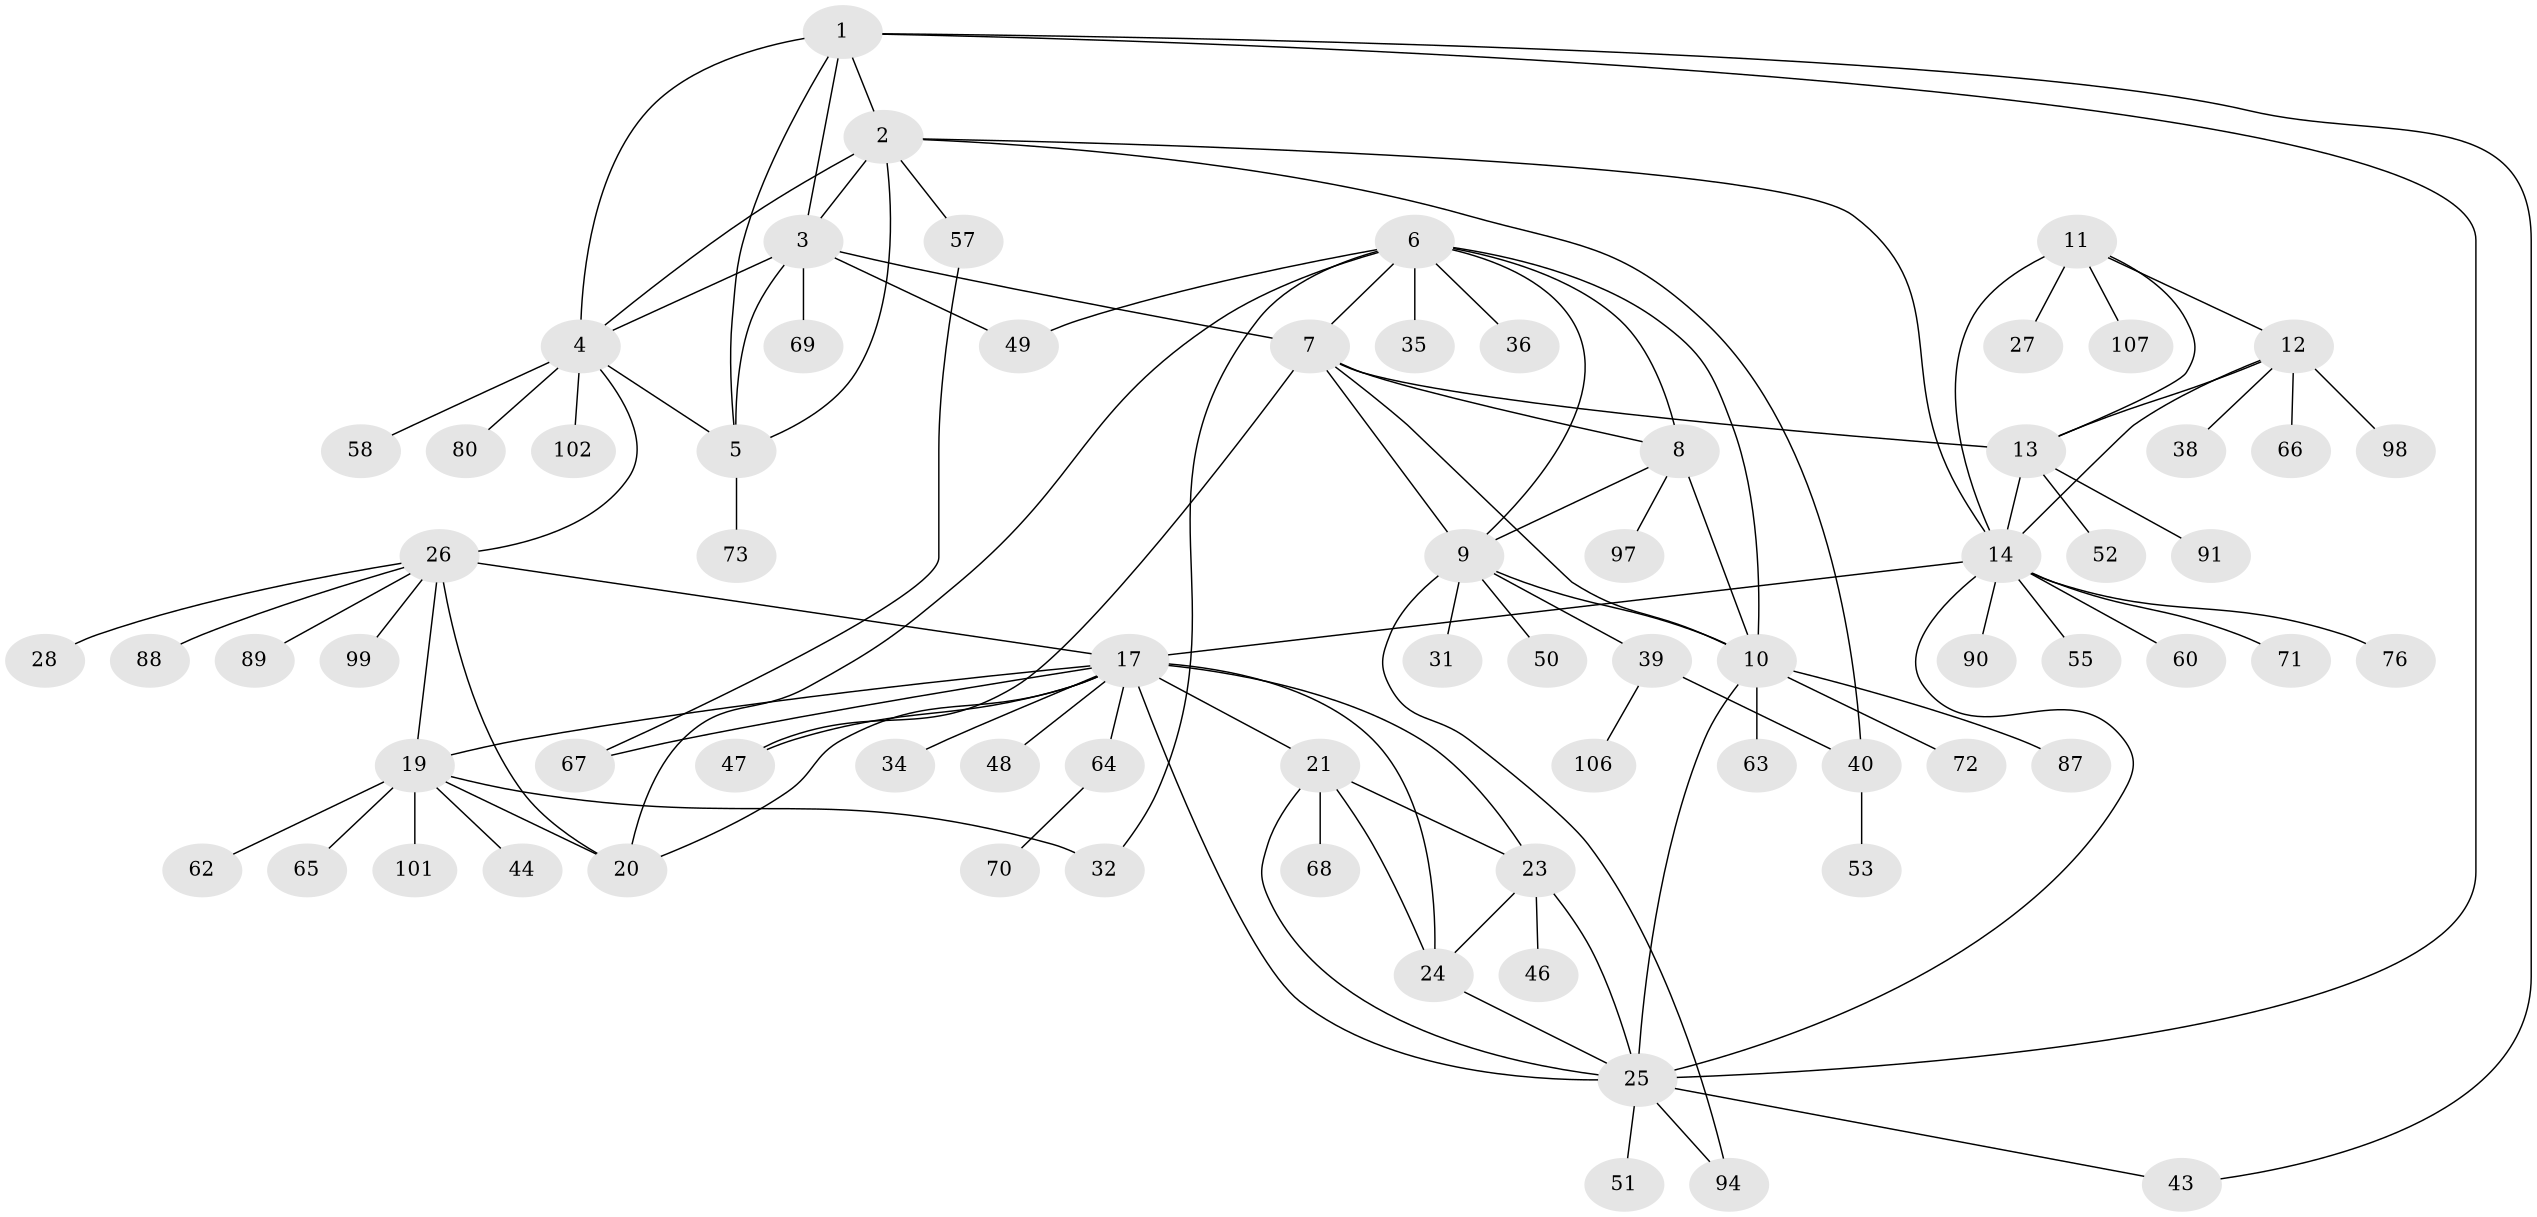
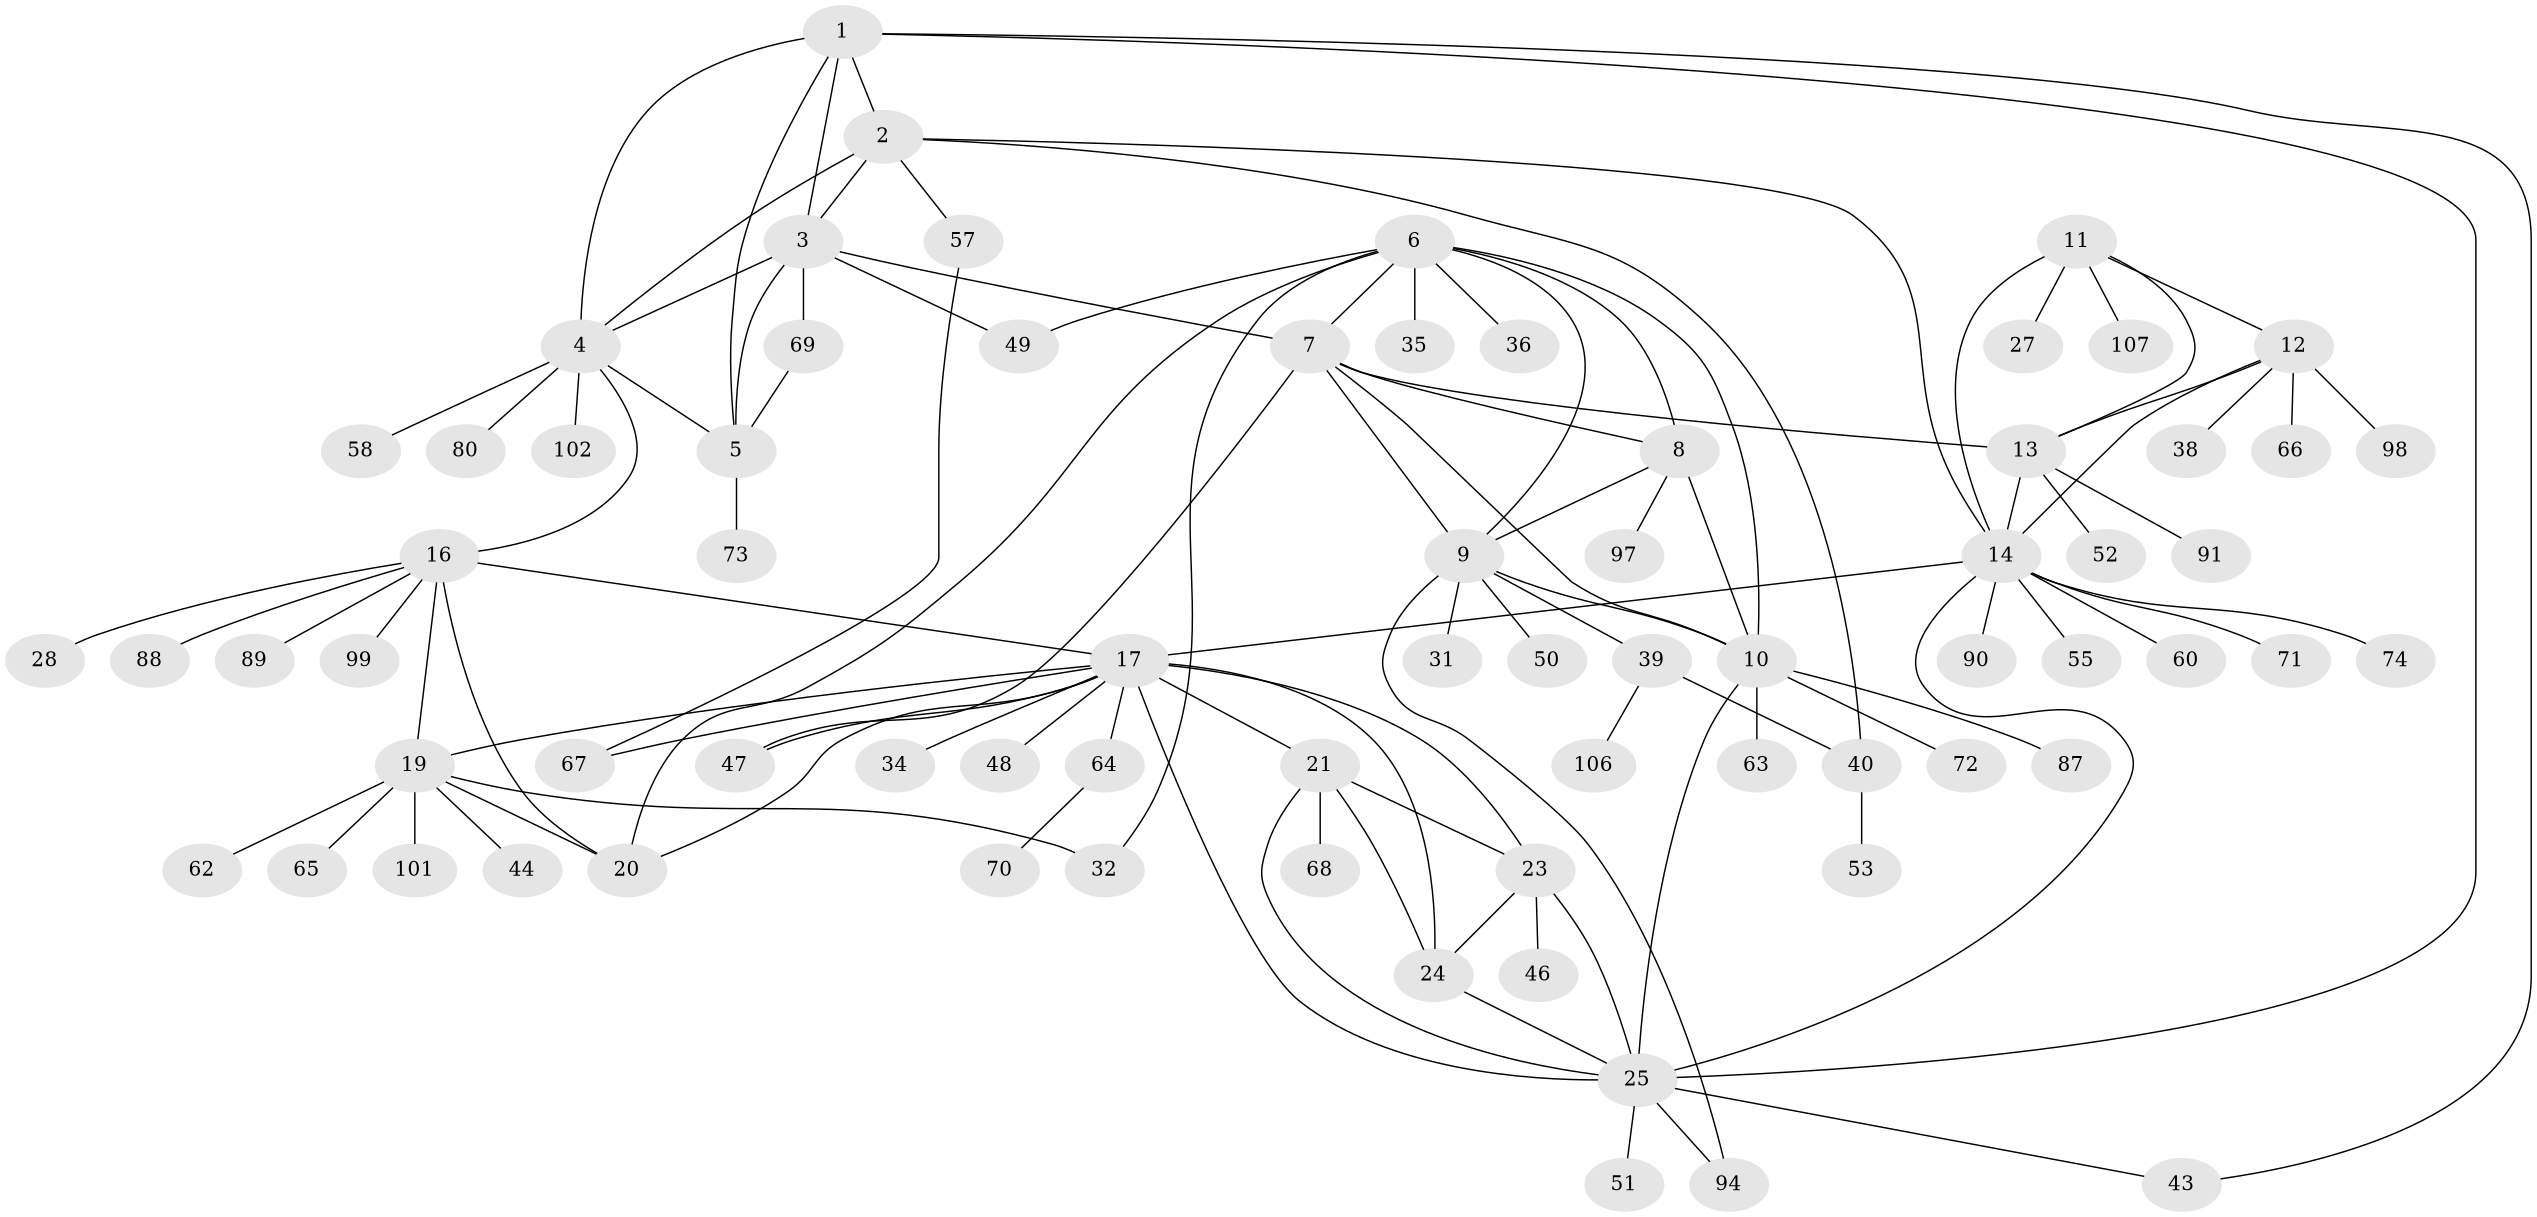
edge "2" -- "5": now "69" -- "5"
node "26": label "26" -> "16"
node "76": label "76" -> "74"
